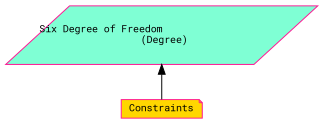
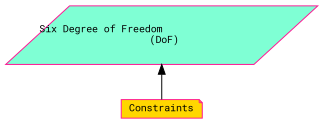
node "Six Degree of Freedom (Degree)": label "Six Degree of Freedom (Degree)" -> "Six Degree of Freedom (DoF)"
